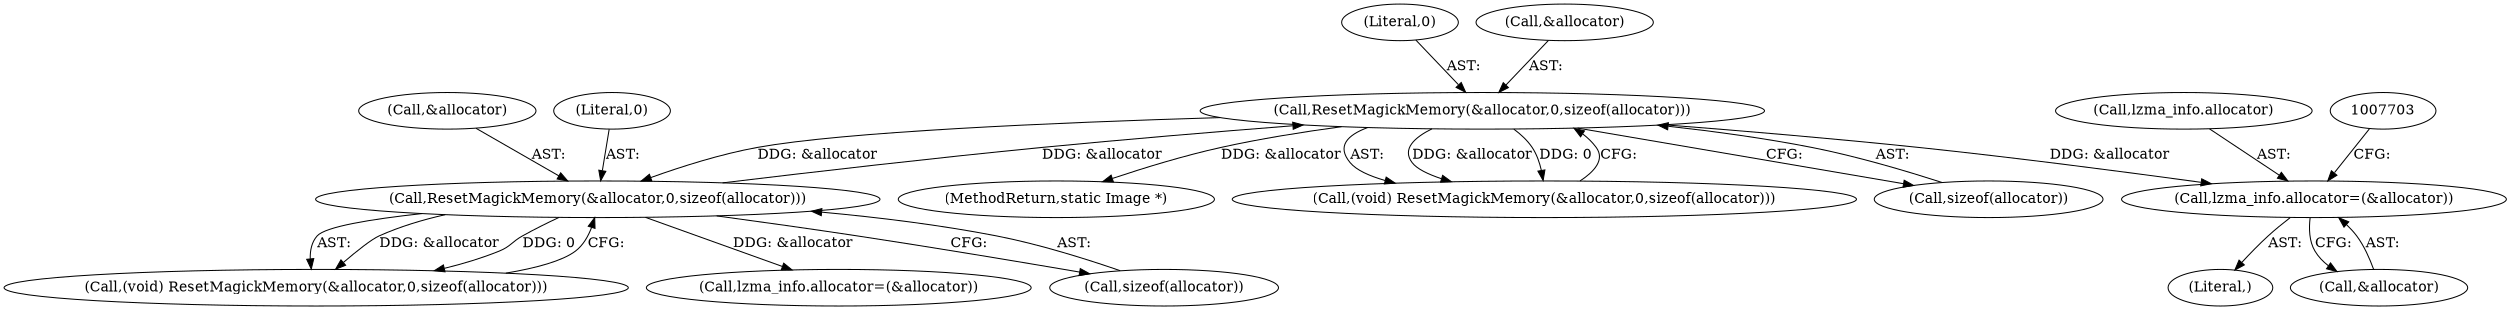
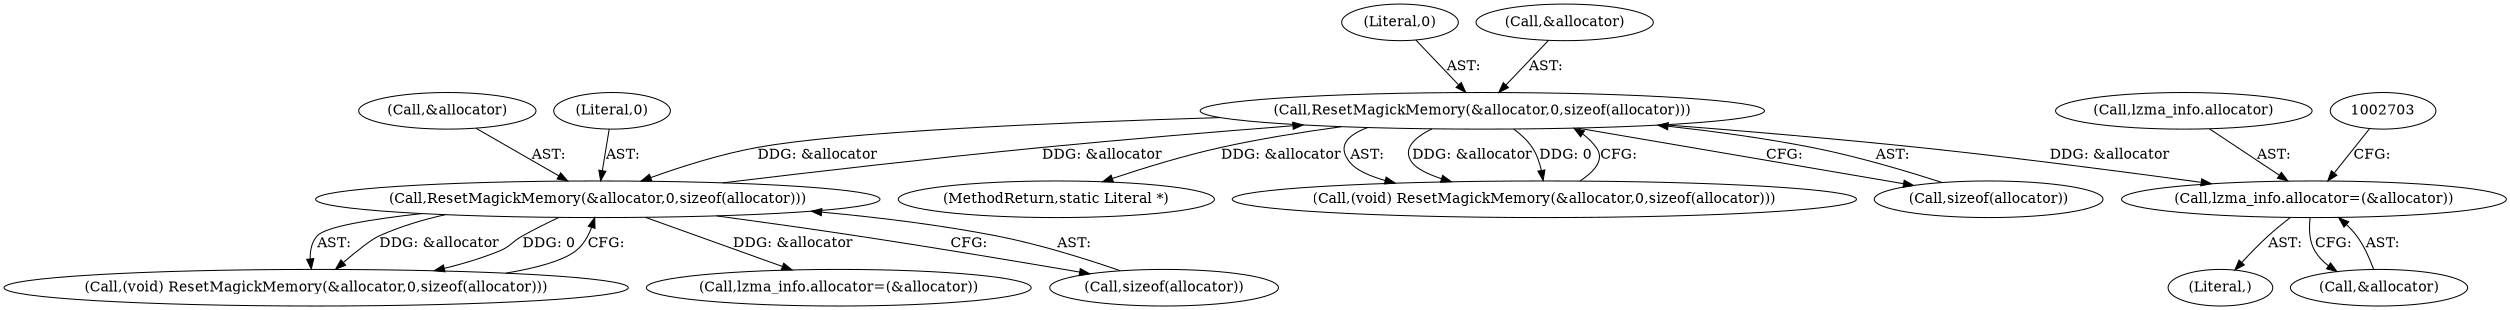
node "1007703": label "1007703" -> "1002703"
node "(MethodReturn,static Image *)": label "(MethodReturn,static Image *)" -> "(MethodReturn,static Literal *)"
